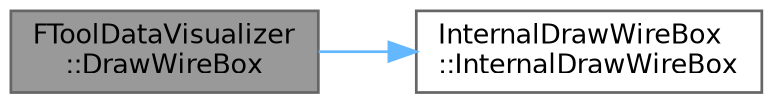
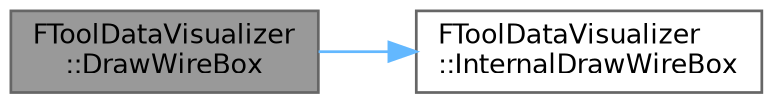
node "InternalDrawWireBox ::InternalDrawWireBox": label "InternalDrawWireBox ::InternalDrawWireBox" -> "FToolDataVisualizer ::InternalDrawWireBox"
